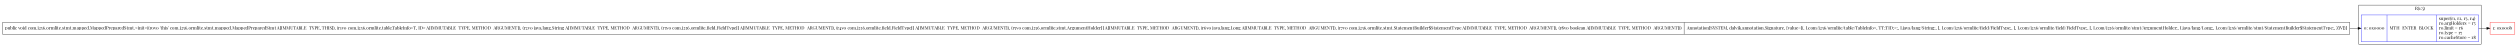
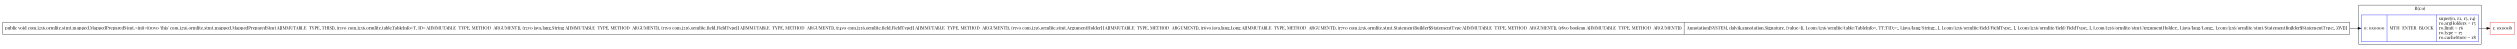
cluster "R(1:5)": label "R(1:5)" -> "R(1:0)"
